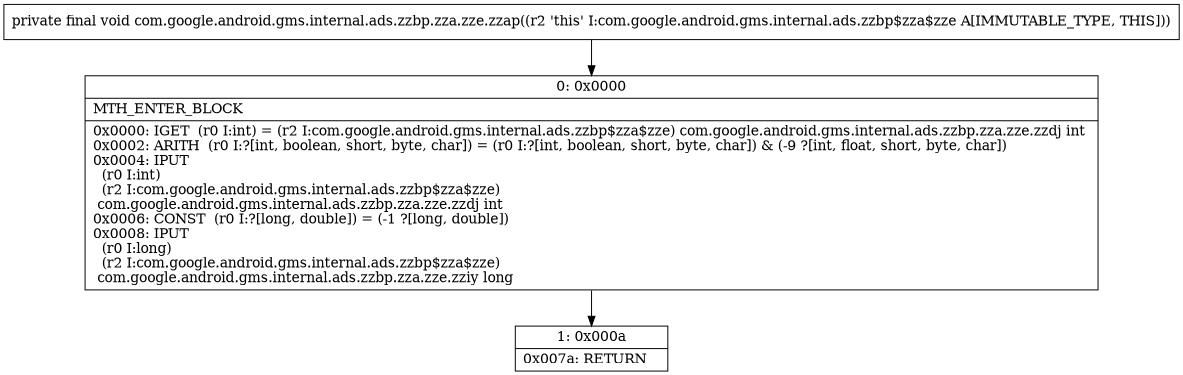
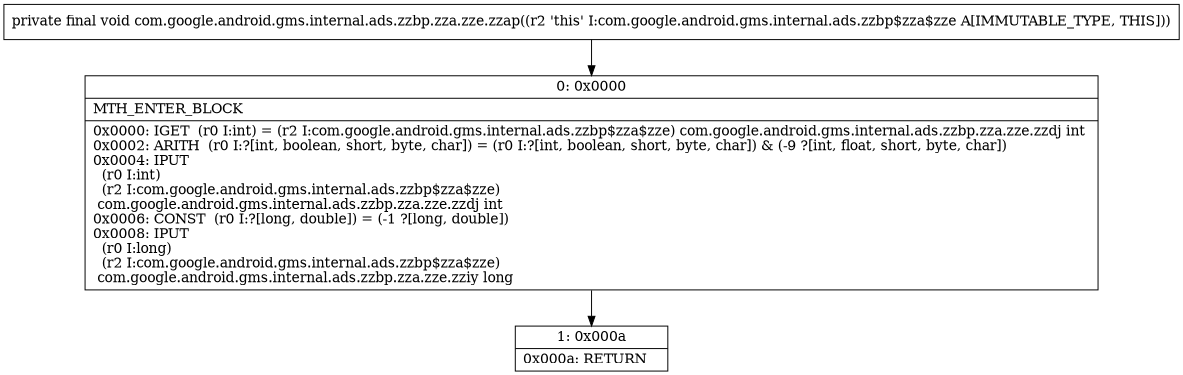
node "1: 0x000a": text "0x007a: RETURN" -> "0x000a: RETURN"
